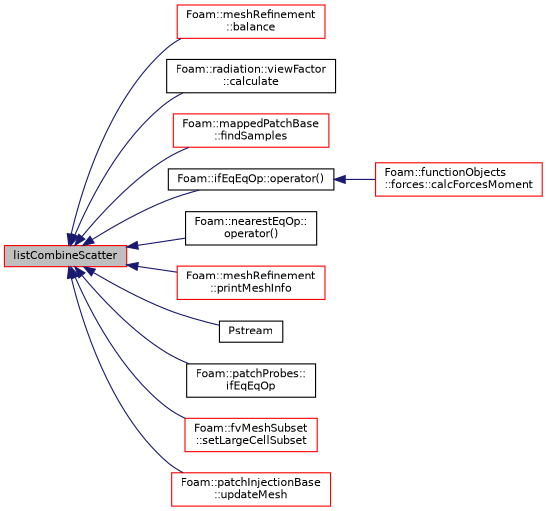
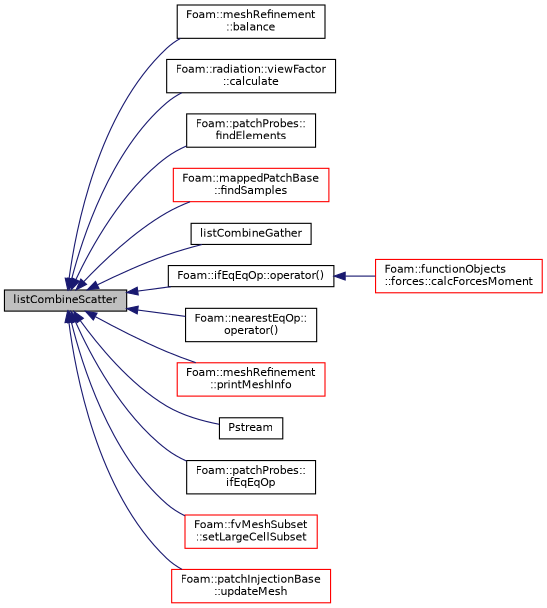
node "Foam::meshRefinement ::balance": color red -> black
node "Foam::patchProbes:: findElements": added
node "listCombineGather": added
node "listCombineScatter": color red -> black
